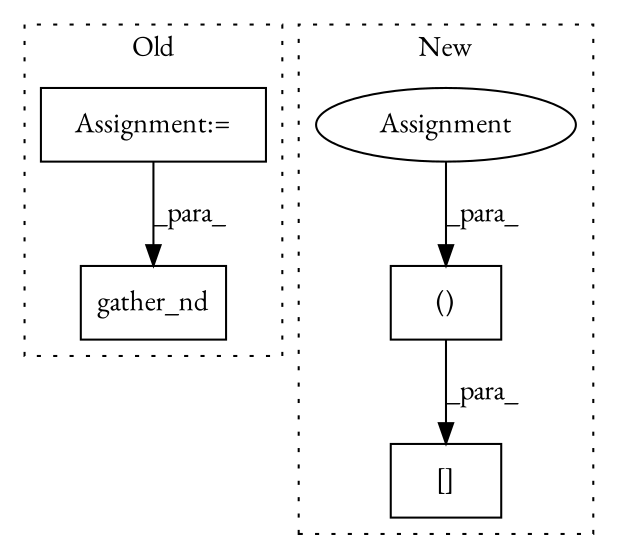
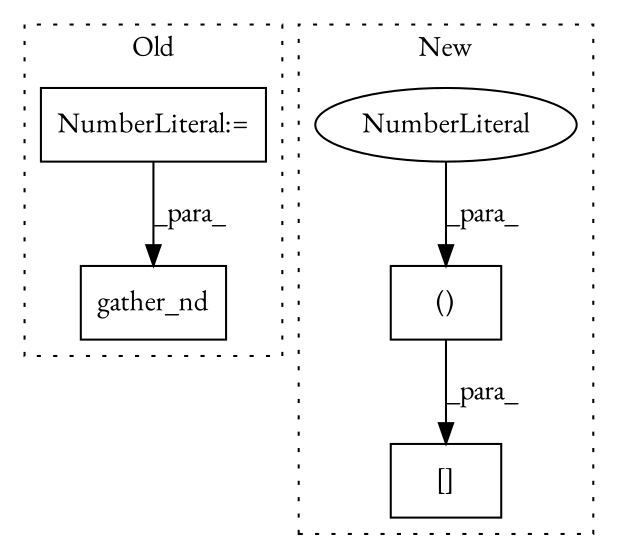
node "Assignment:=": label "Assignment:=" -> "NumberLiteral:="
node "Assignment": label "Assignment" -> "NumberLiteral"
